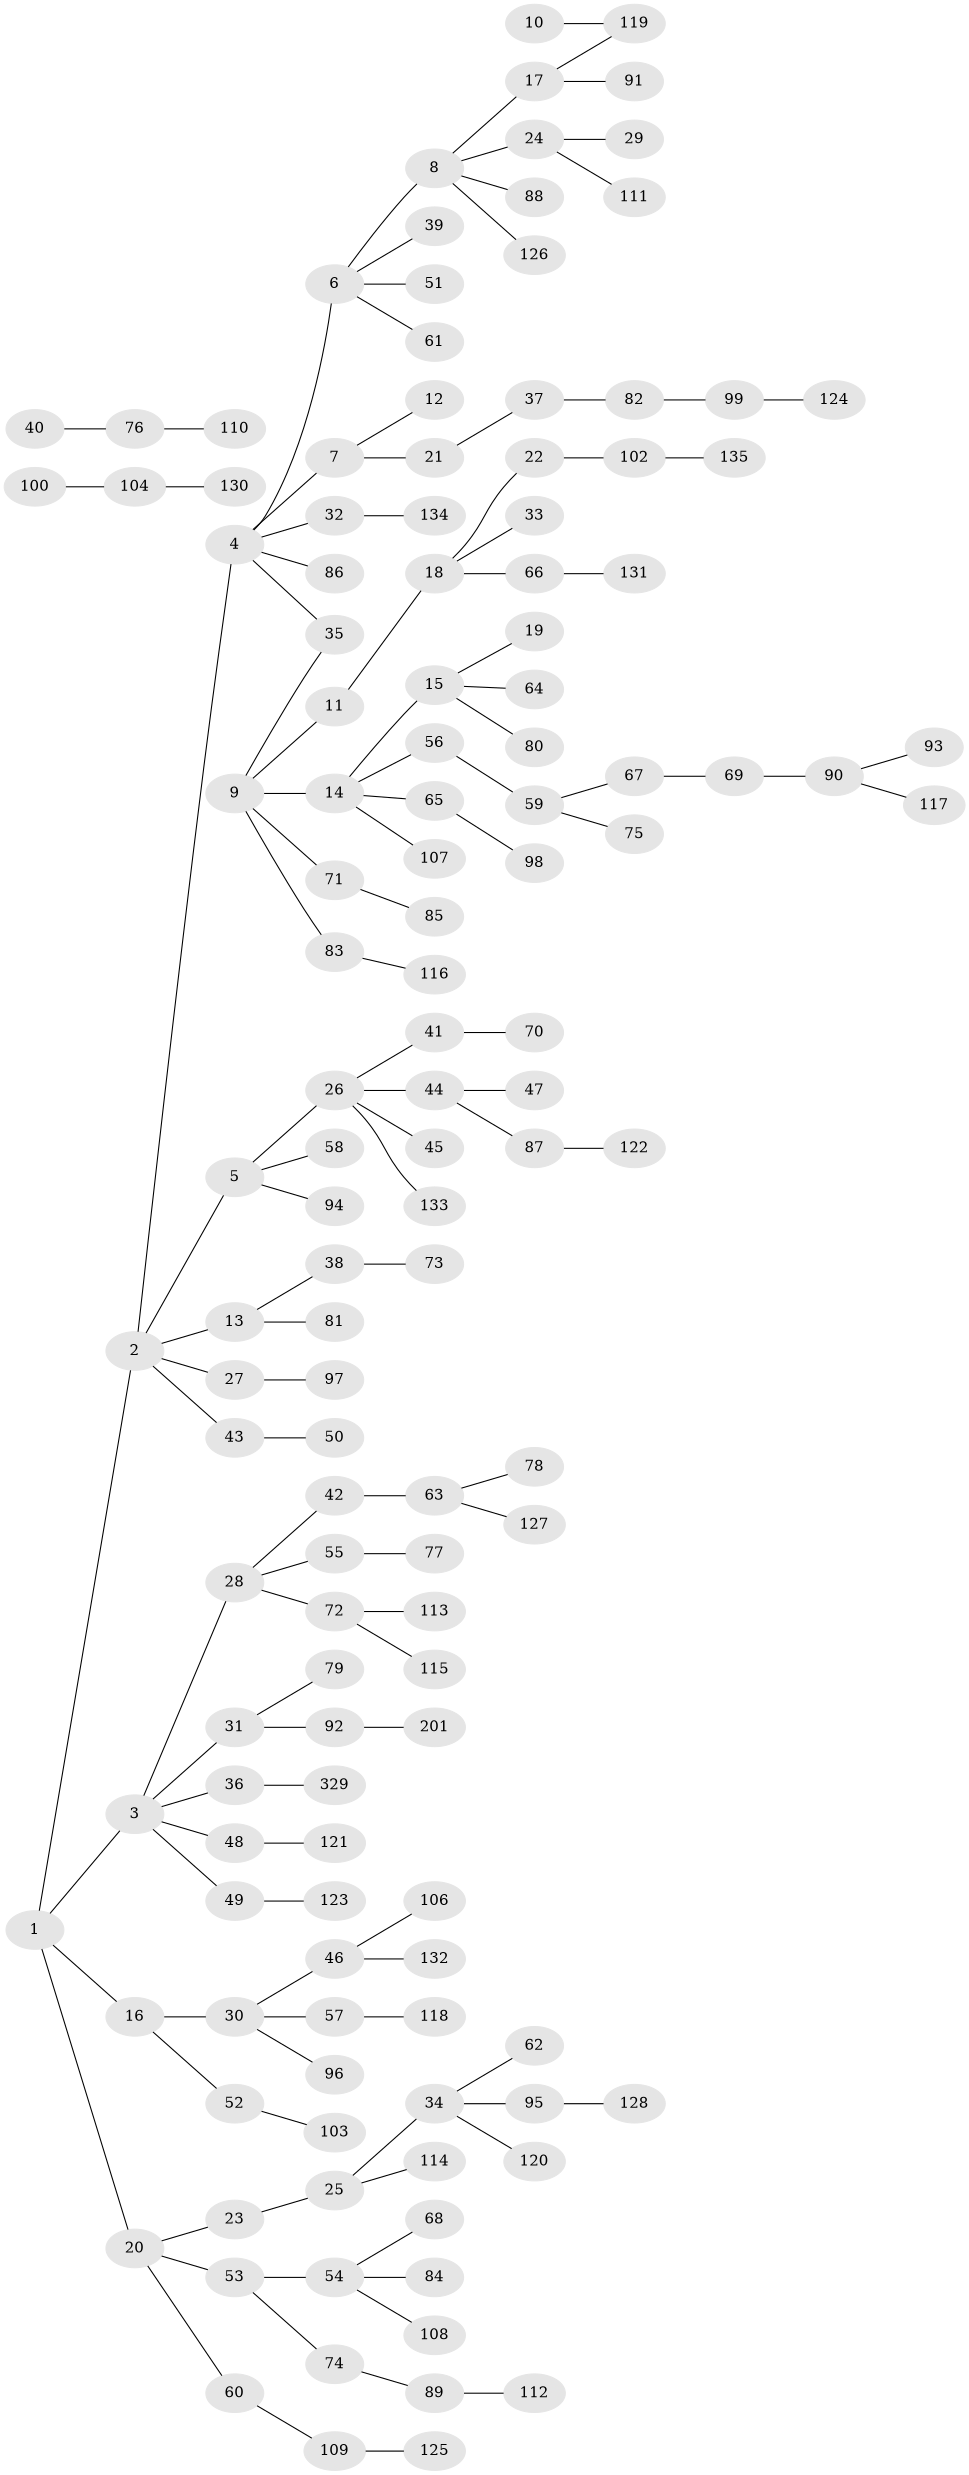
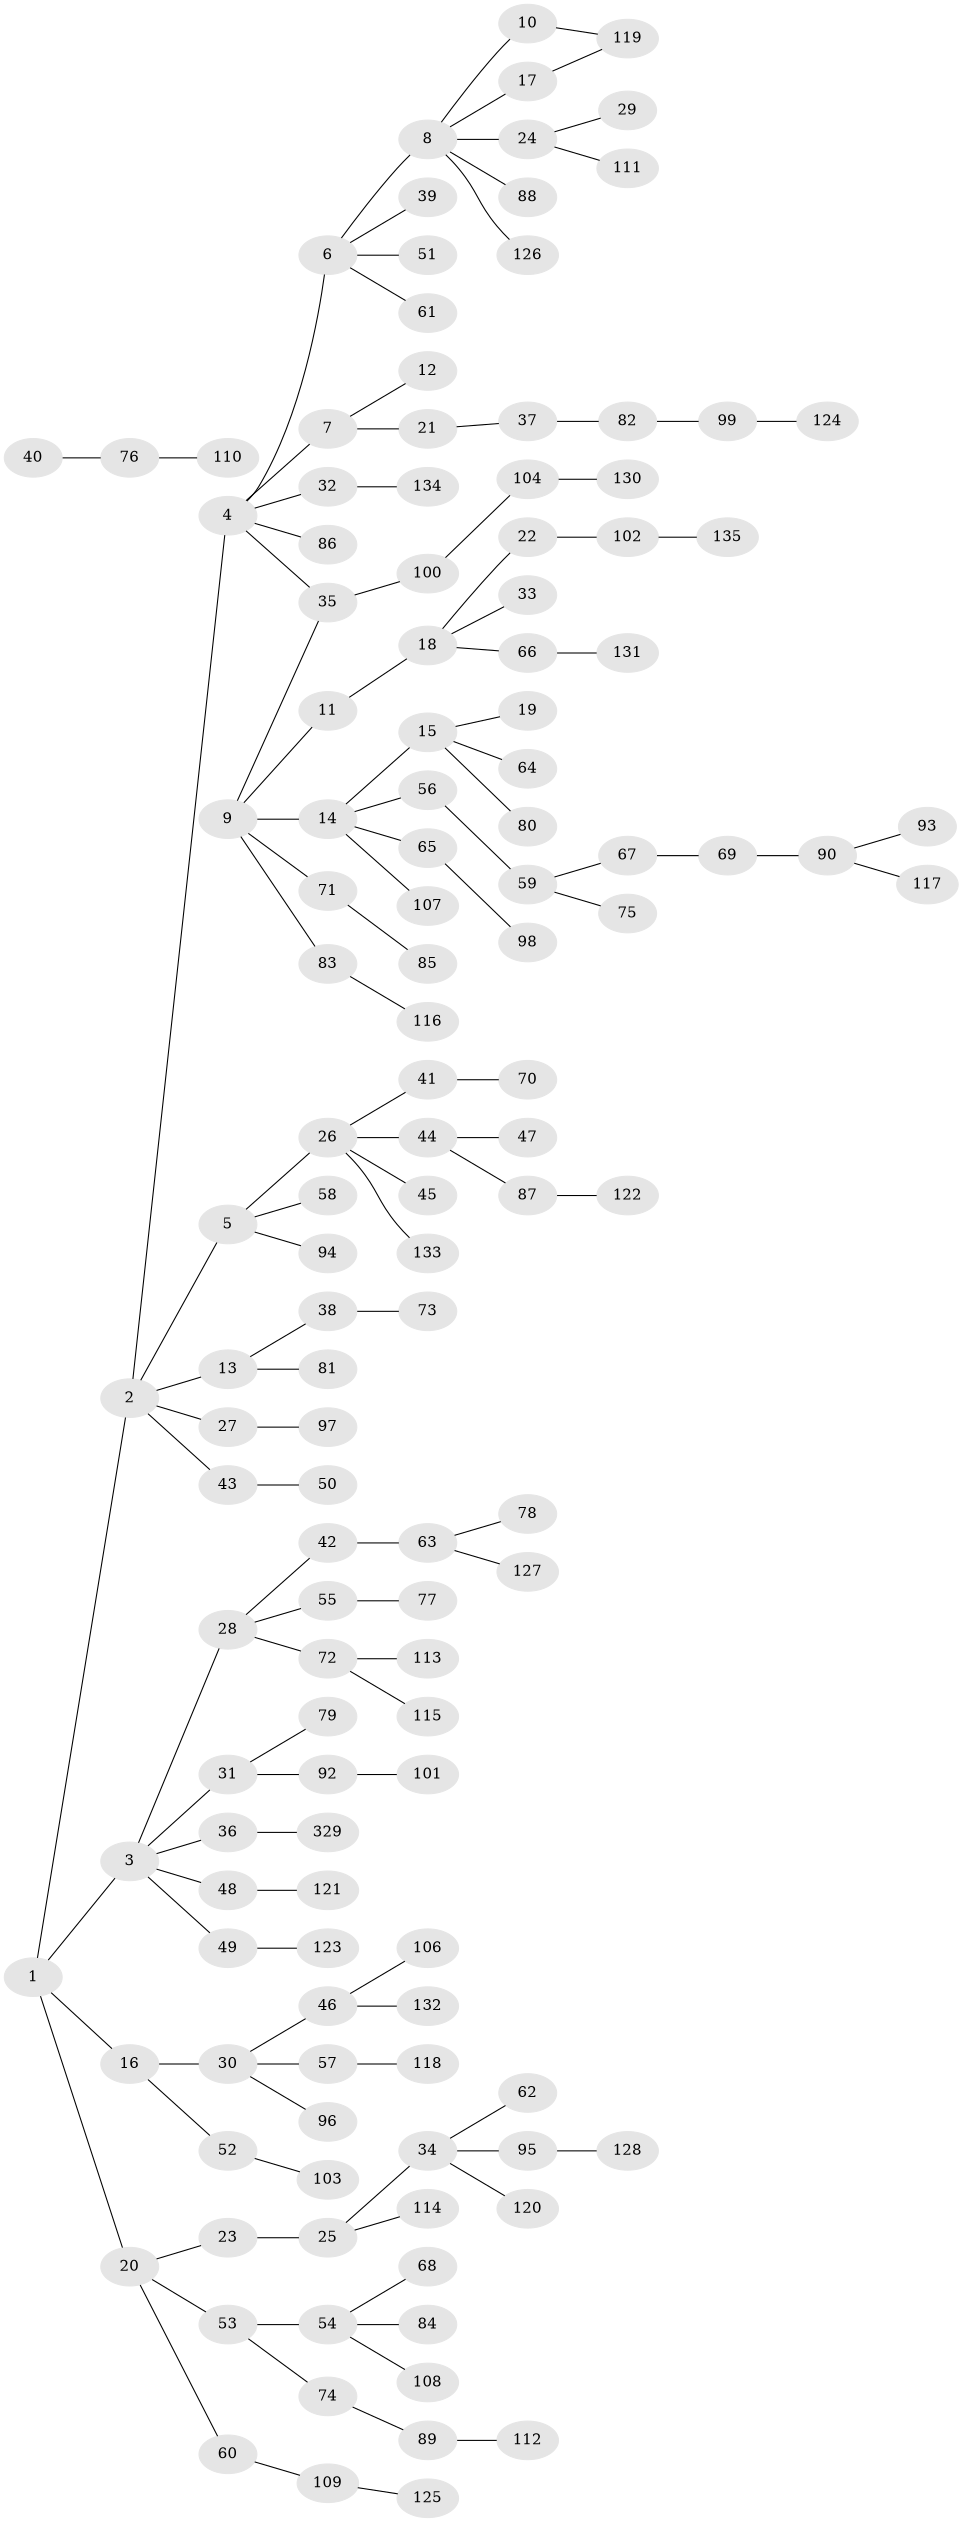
edge "10" -- "8": added
node "91": removed
edge "100" -- "35": added
node "201": label "201" -> "101"
